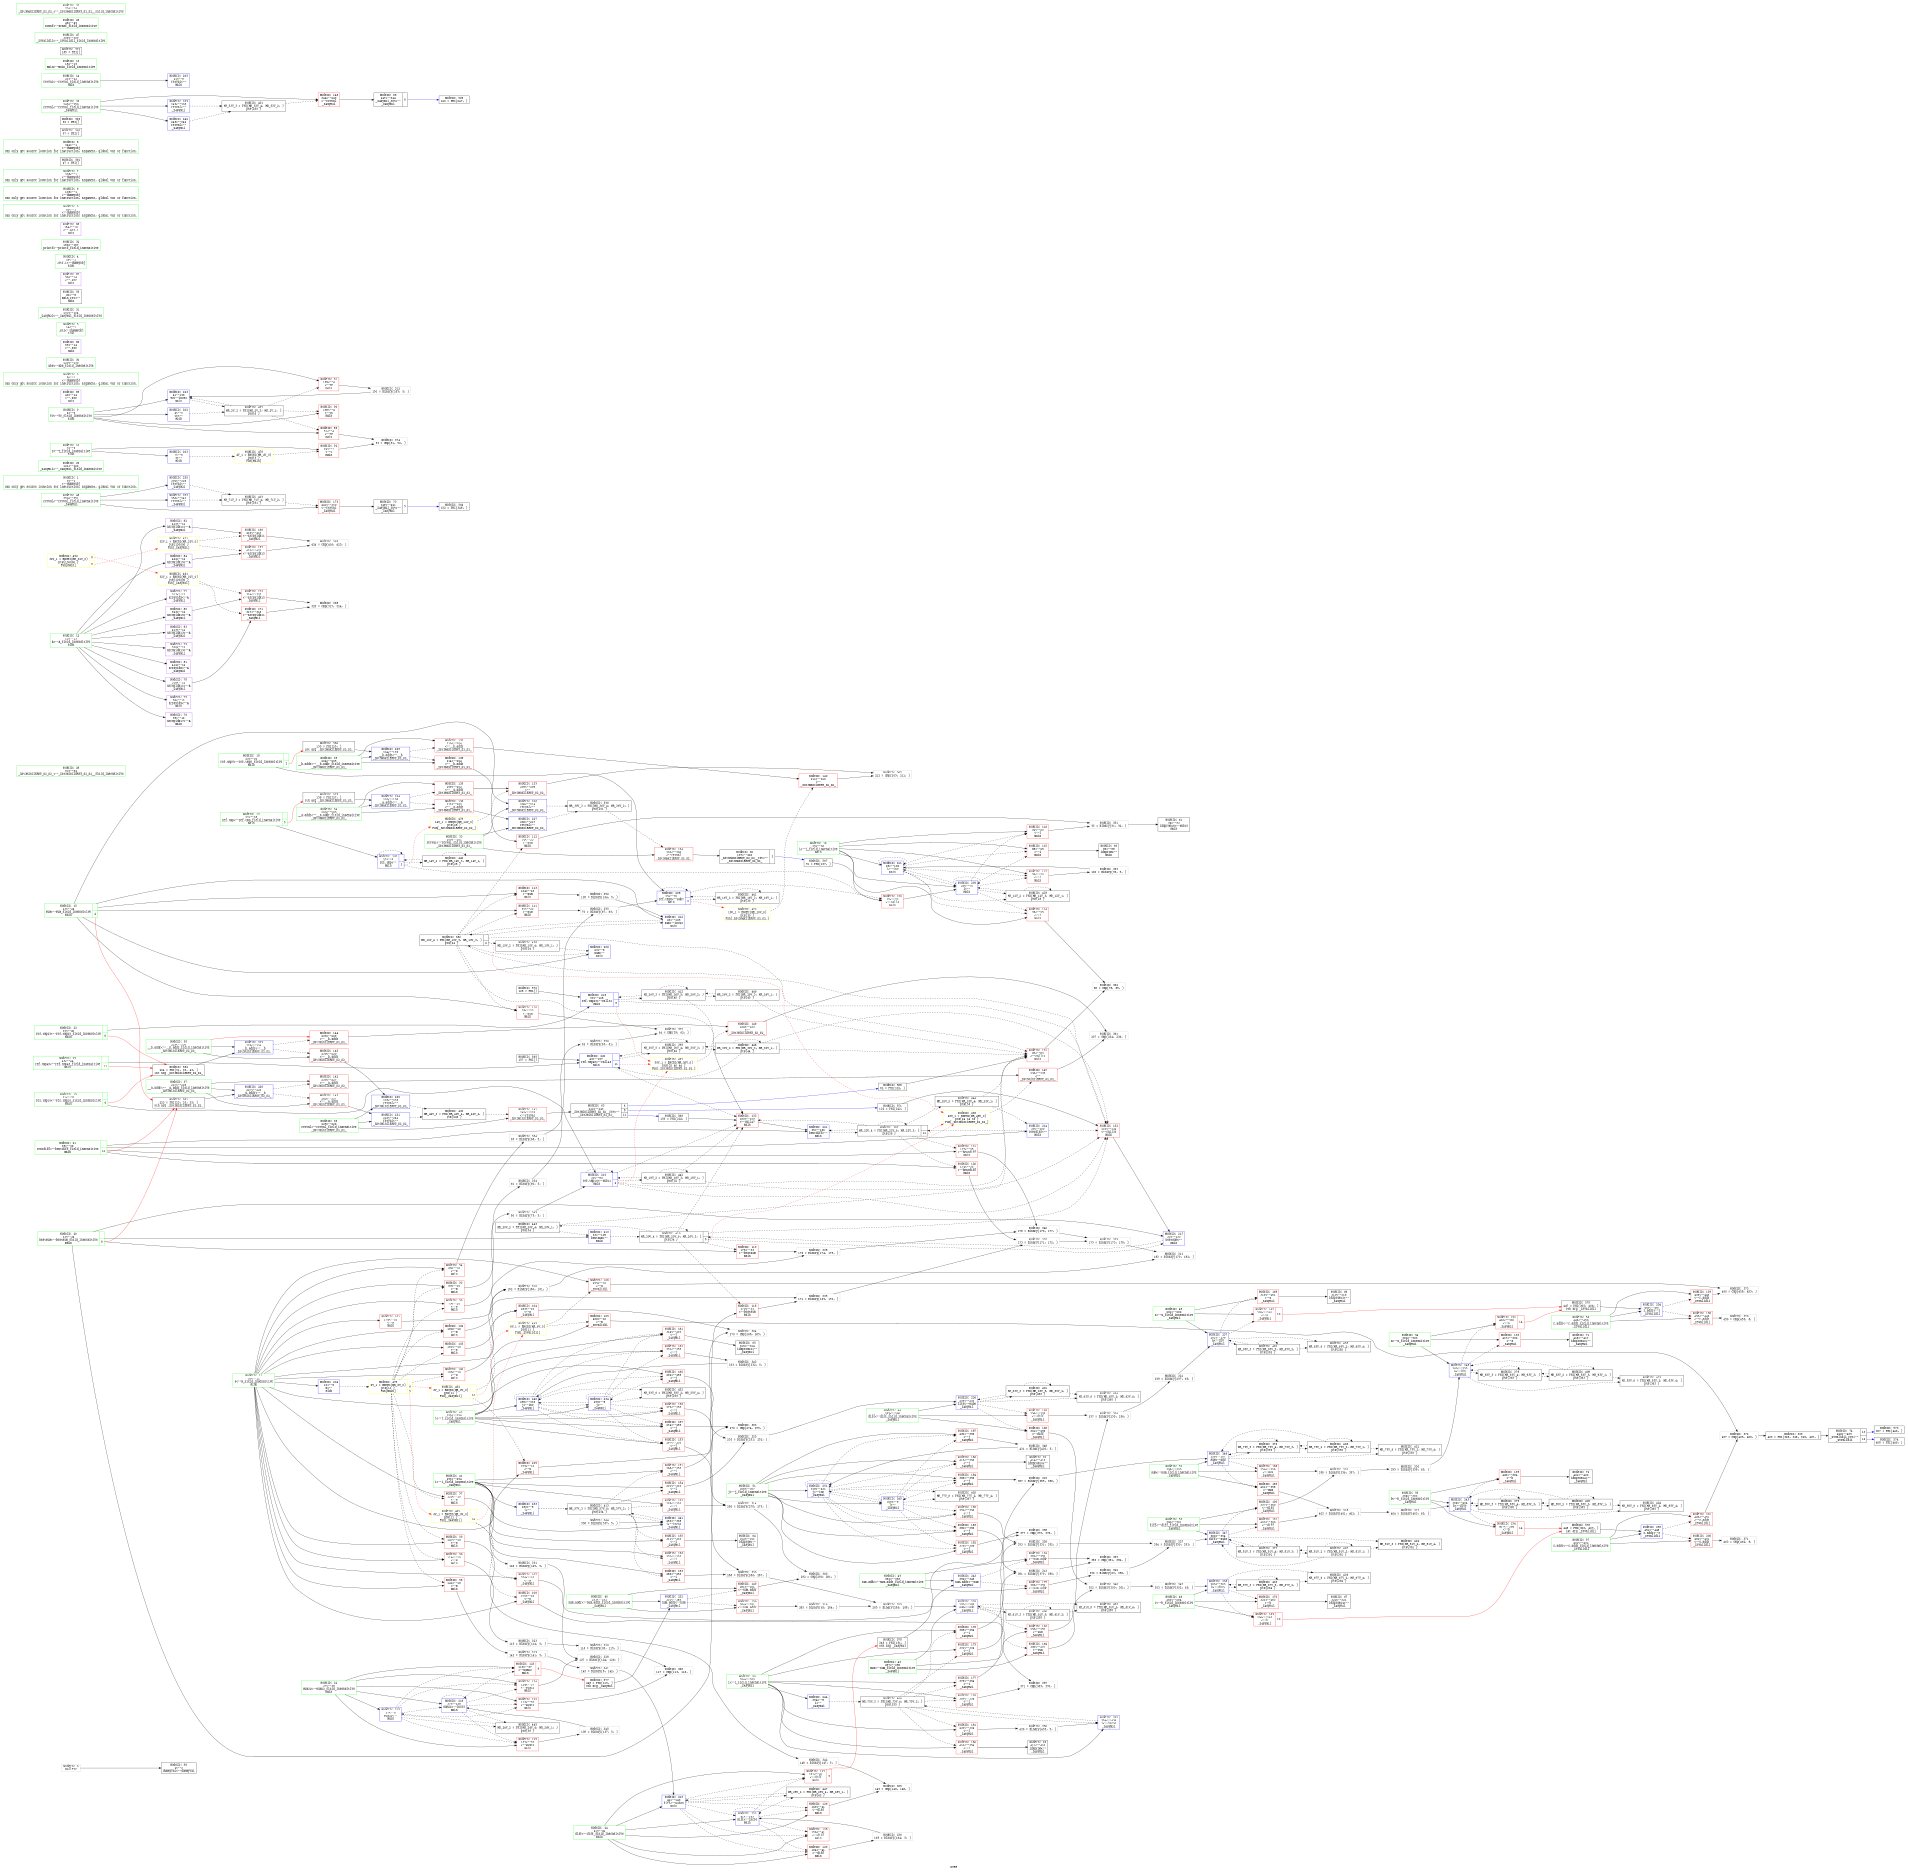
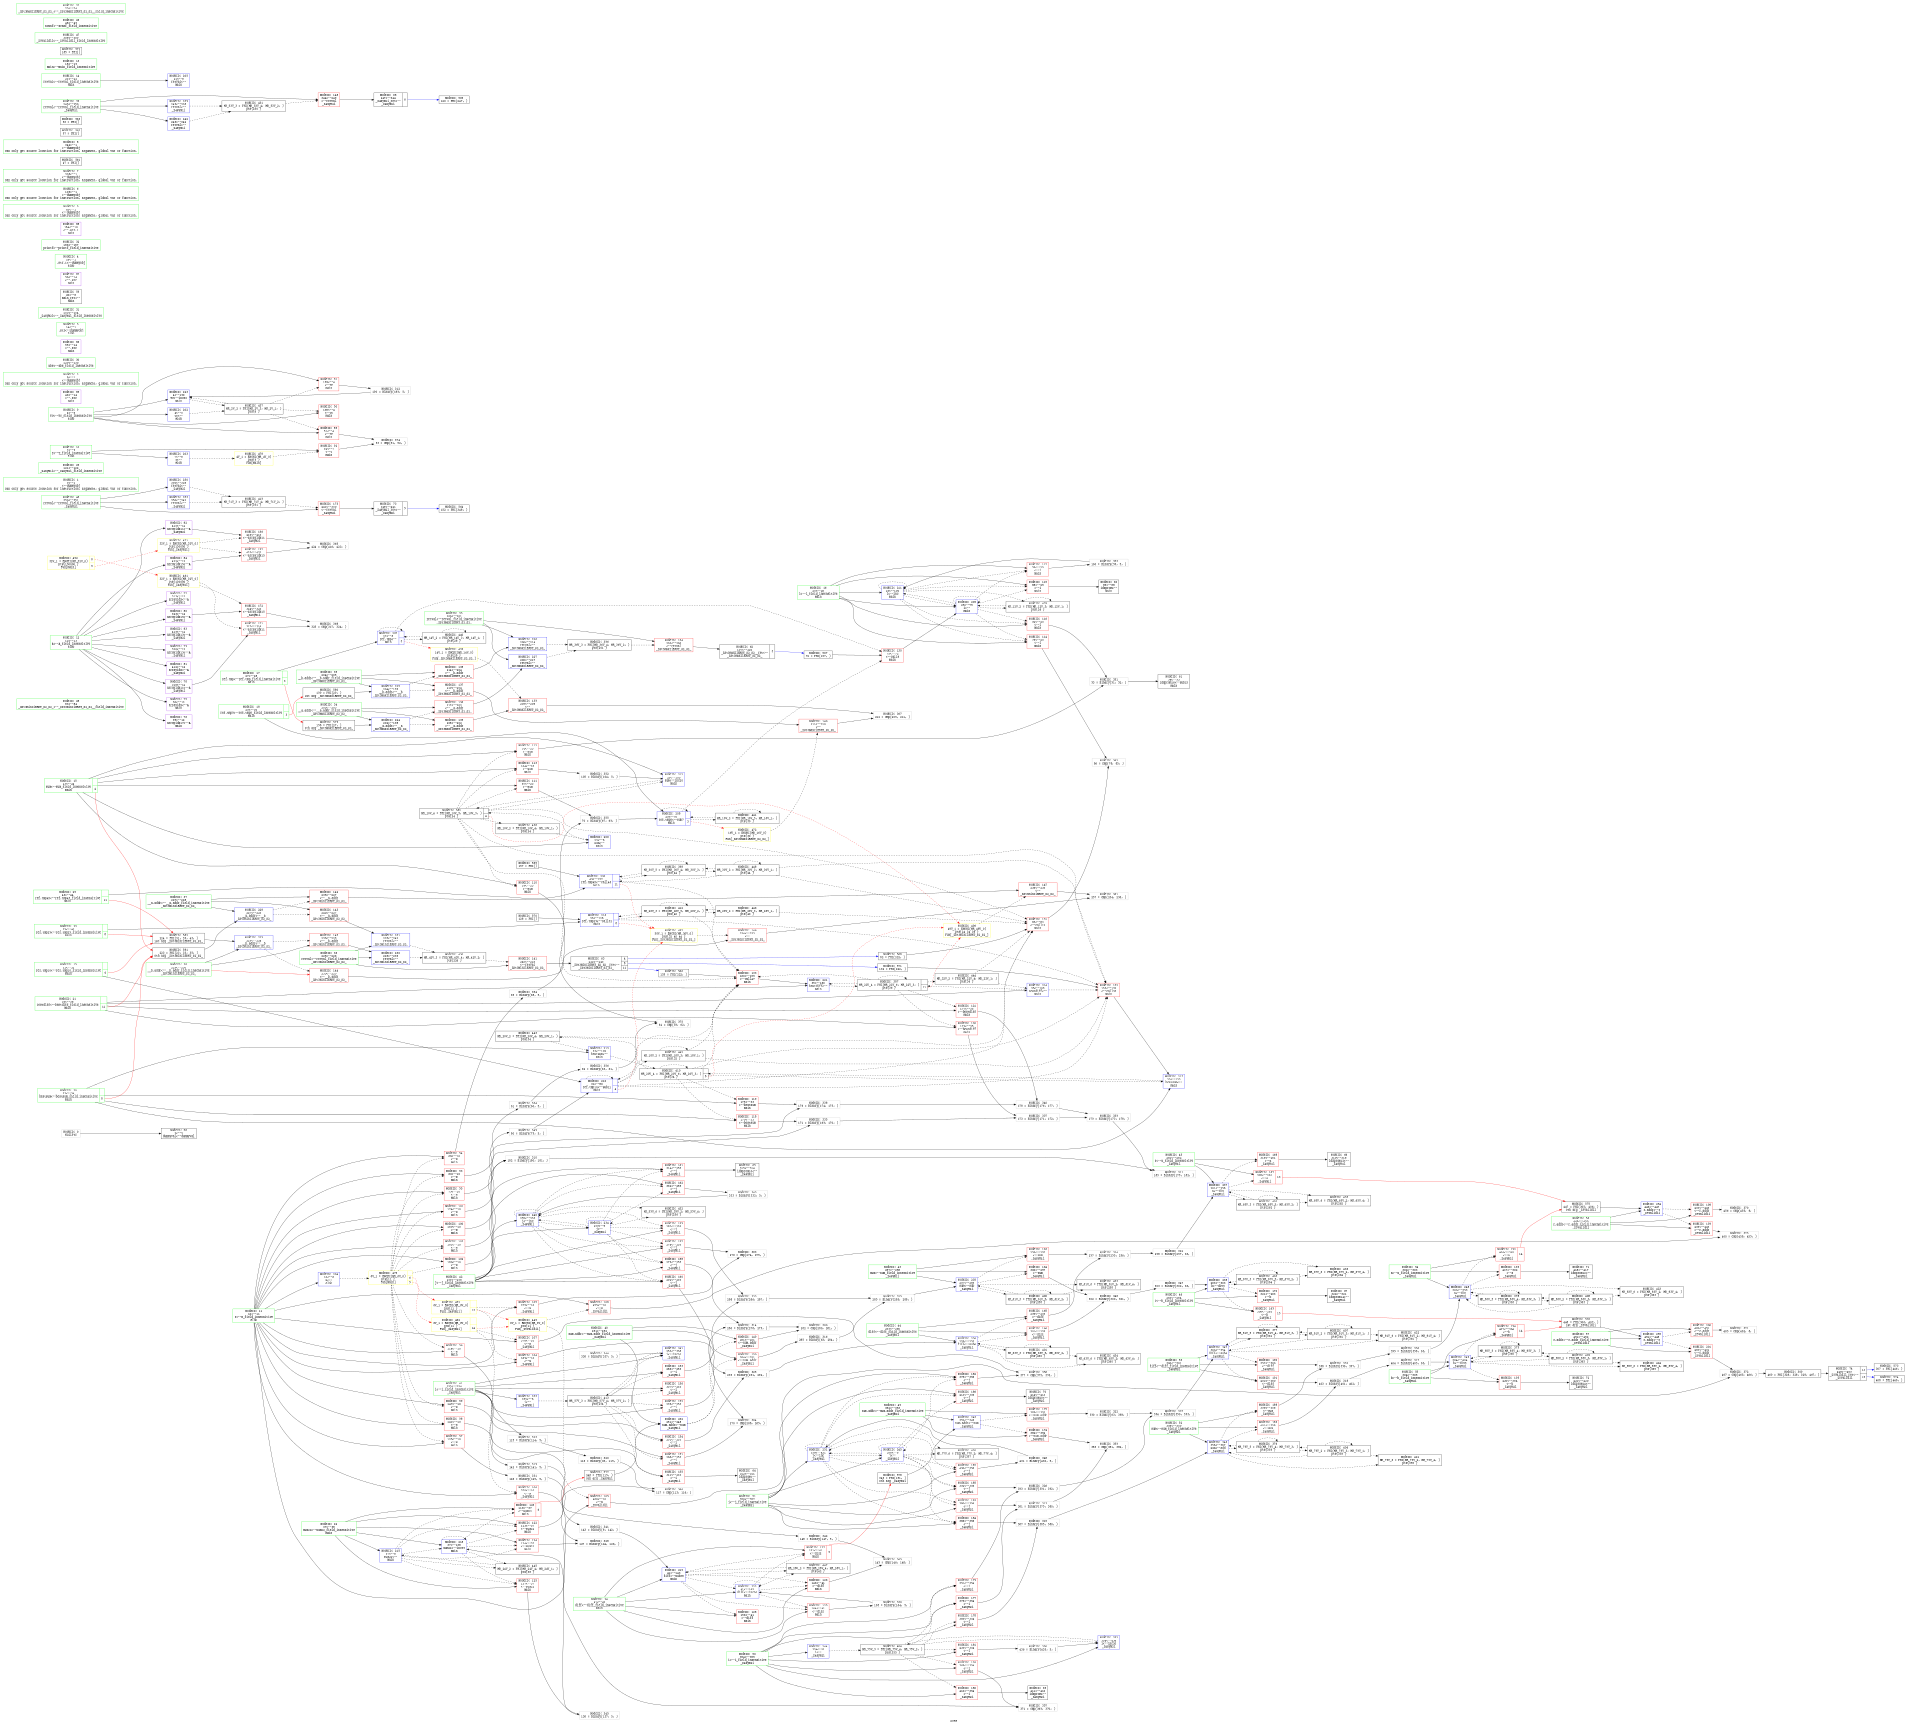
edge "NodeID: 479" -> "NodeID: 101": added
edge "NodeID: 222" -> "NodeID: 128": removed
